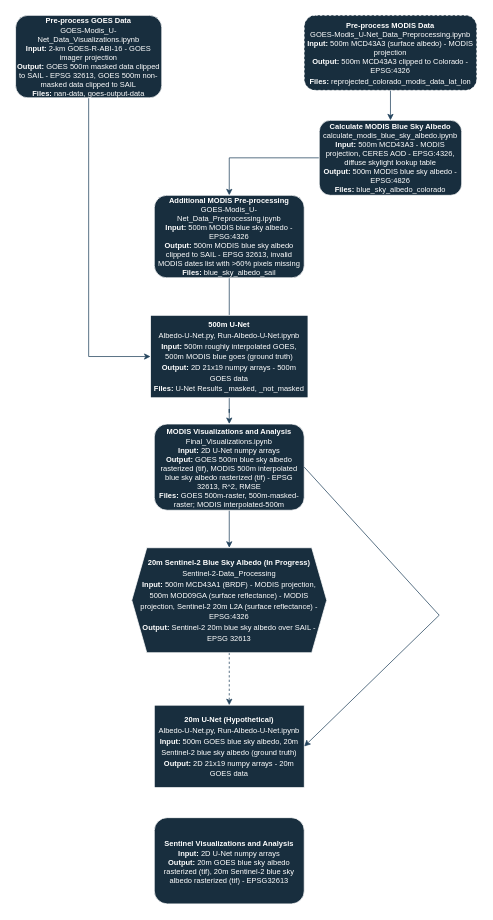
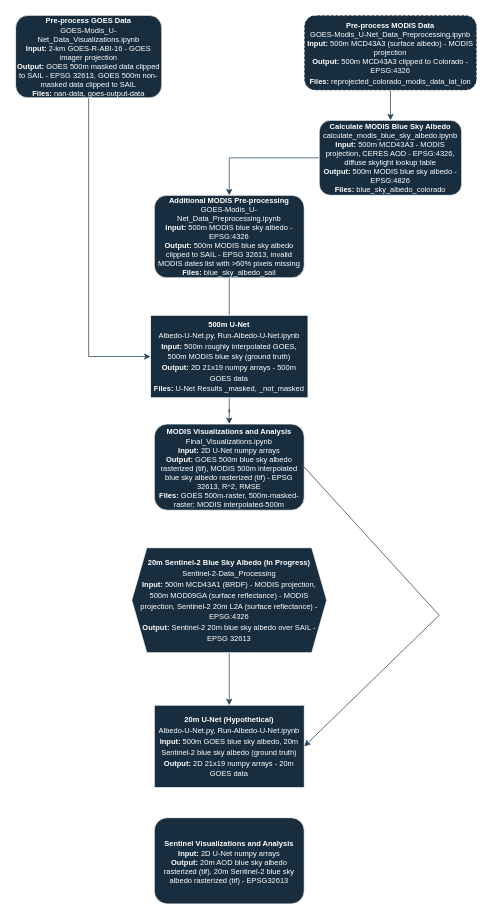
node "500m U-Net Albedo-U-Net.py, Run-Albedo-U-Net.ipynb Input: 500m roughly interpolated GOES, 500m MODIS blue goes (ground truth) Output: 2D 21x19 numpy arrays - 500m GOES data Files: U-Net Results _masked, _not_masked": label "500m U-Net Albedo-U-Net.py, Run-Albedo-U-Net.ipynb Input: 500m roughly interpolated GOES, 500m MODIS blue goes (ground truth) Output: 2D 21x19 numpy arrays - 500m GOES data Files: U-Net Results _masked, _not_masked" -> "500m U-Net Albedo-U-Net.py, Run-Albedo-U-Net.ipynb Input: 500m roughly interpolated GOES, 500m MODIS blue sky (ground truth) Output: 2D 21x19 numpy arrays - 500m GOES data Files: U-Net Results _masked, _not_masked"
edge "MODIS Visualizations and Analysis Final_Visualizations.ipynb Input: 2D U-Net numpy arrays Output: GOES 500m blue sky albedo rasterized (tif), MODIS 500m interpolated blue sky albedo rasterized (tif) - EPSG 32613, R^2, RMSE Files: GOES 500m-raster, 500m-masked-raster; MODIS interpolated-500m" -> "20m Sentinel-2 Blue Sky Albedo (In Progress) Sentinel-2-Data_Processing Input: 500m MCD43A1 (BRDF) - MODIS projection, 500m MOD09GA (surface reflectance) - MODIS projection, Sentinel-2 20m L2A (surface reflectance) - EPSG:4326 Output: Sentinel-2 20m blue sky albedo over SAIL - EPSG 32613": removed
edge "20m Sentinel-2 Blue Sky Albedo (In Progress) Sentinel-2-Data_Processing Input: 500m MCD43A1 (BRDF) - MODIS projection, 500m MOD09GA (surface reflectance) - MODIS projection, Sentinel-2 20m L2A (surface reflectance) - EPSG:4326 Output: Sentinel-2 20m blue sky albedo over SAIL - EPSG 32613" -> "20m U-Net (Hypothetical) Albedo-U-Net.py, Run-Albedo-U-Net.ipynb Input: 500m GOES blue sky albedo, 20m Sentinel-2 blue sky albedo (ground truth) Output: 2D 21x19 numpy arrays - 20m GOES data": style dashed -> solid
node "Sentinel Visualizations and Analysis Input: 2D U-Net numpy arrays Output: 20m GOES blue sky albedo rasterized (tif), 20m Sentinel-2 blue sky albedo rasterized (tif) - EPSG32613": label "Sentinel Visualizations and Analysis Input: 2D U-Net numpy arrays Output: 20m GOES blue sky albedo rasterized (tif), 20m Sentinel-2 blue sky albedo rasterized (tif) - EPSG32613" -> "Sentinel Visualizations and Analysis Input: 2D U-Net numpy arrays Output: 20m AOD blue sky albedo rasterized (tif), 20m Sentinel-2 blue sky albedo rasterized (tif) - EPSG32613"
